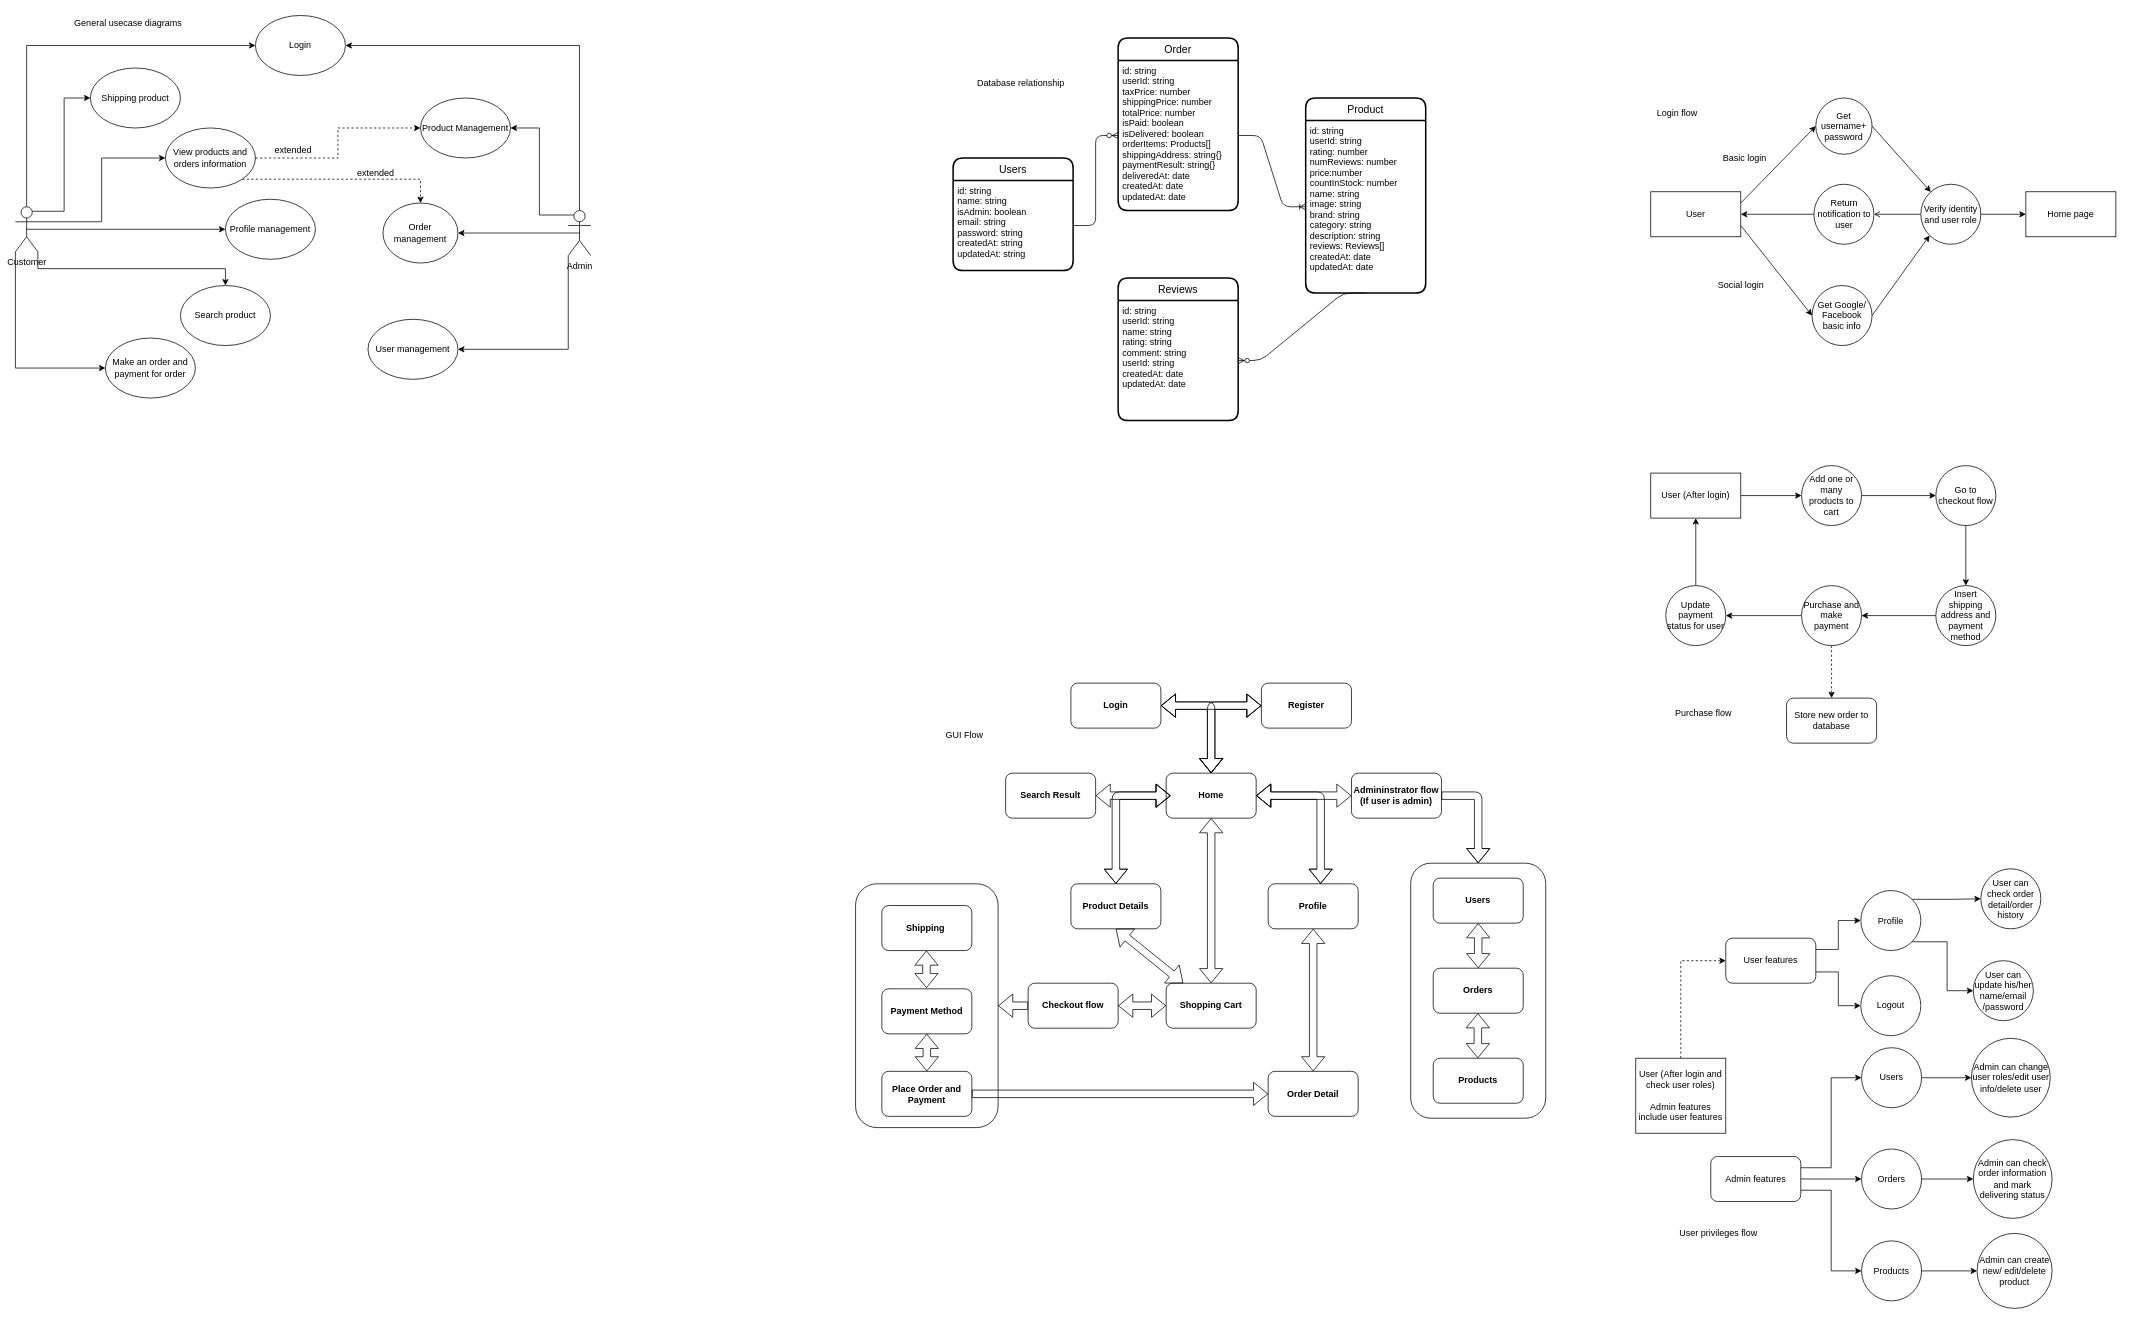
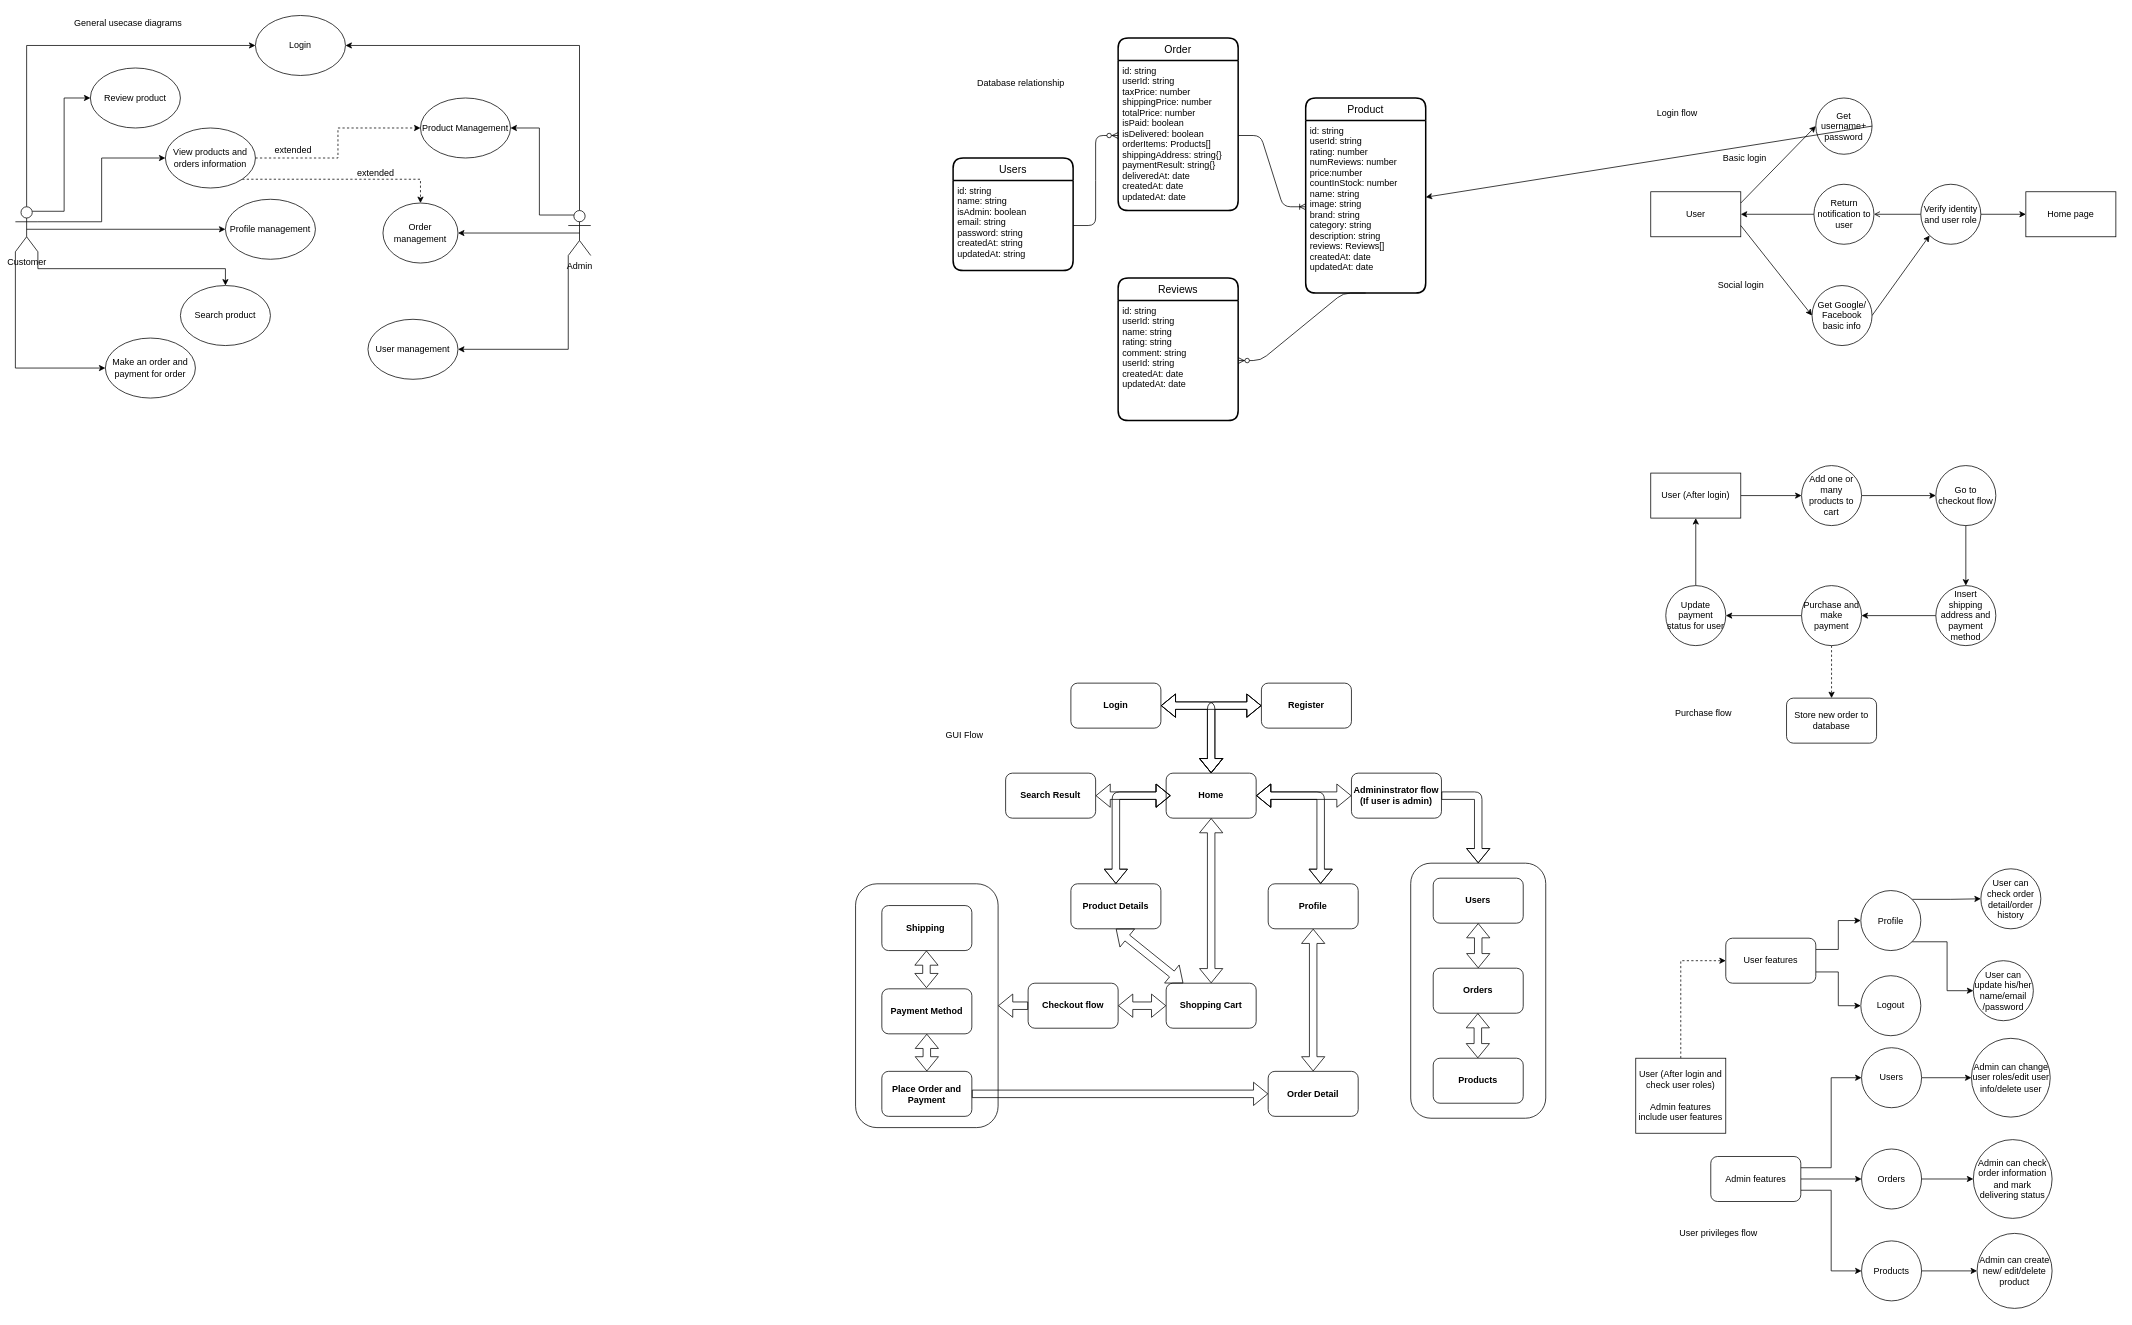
node "Shipping product": label "Shipping product" -> "Review product"
edge "Get username+ password" -> "Verify identity and user role": now "Get username+ password" -> "id: string userId: string rating: number numReviews: number price:number countInStock: number name: string image: string brand: string category: string description: string reviews: Reviews[] createdAt: date updatedAt: date"
